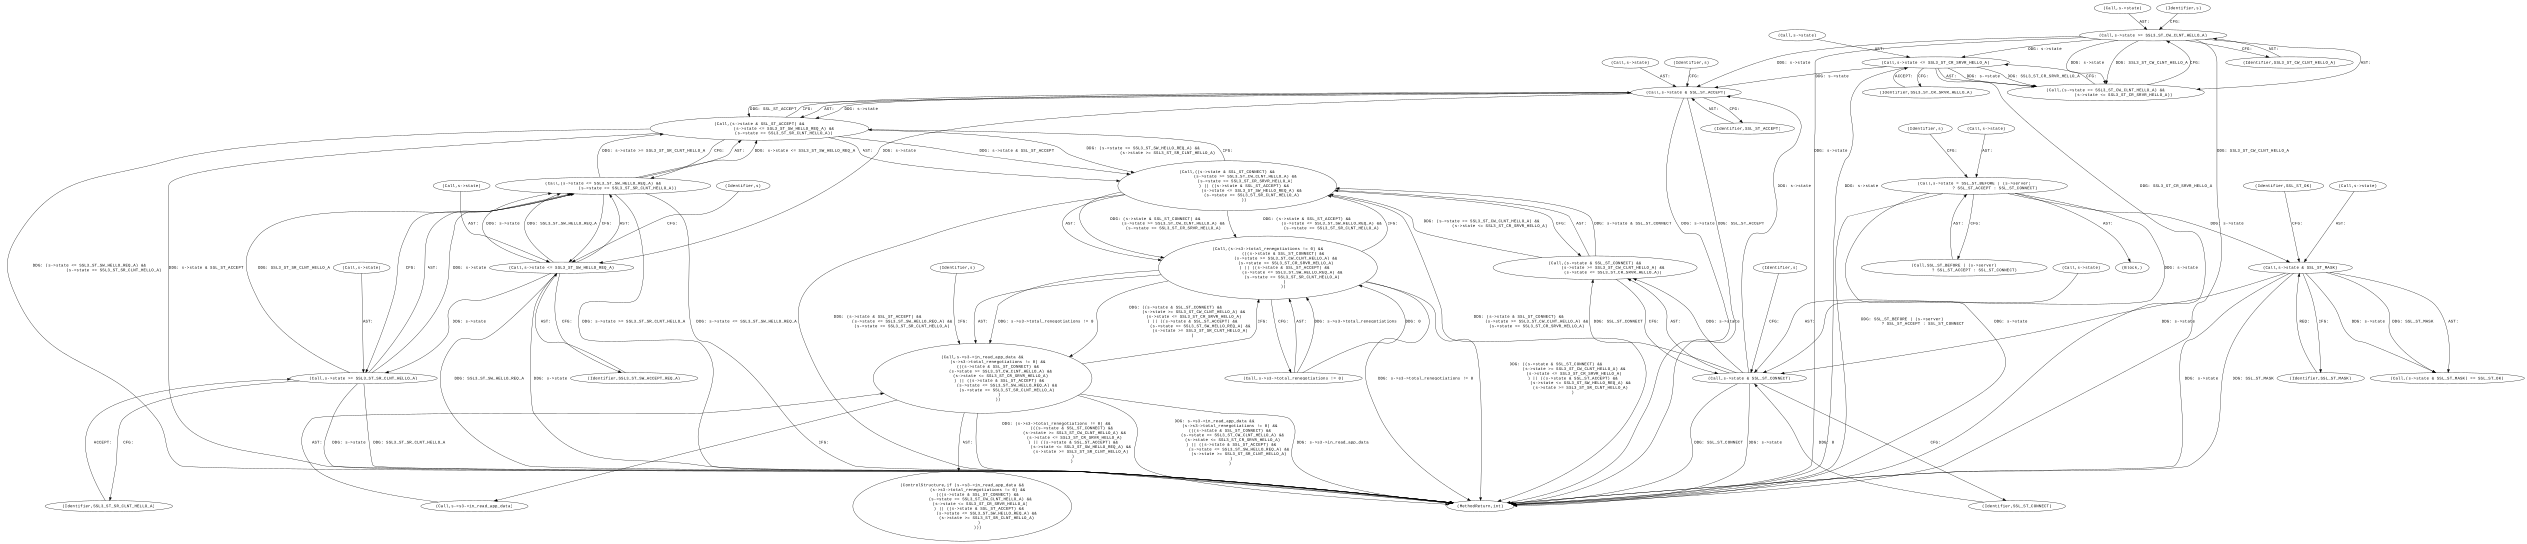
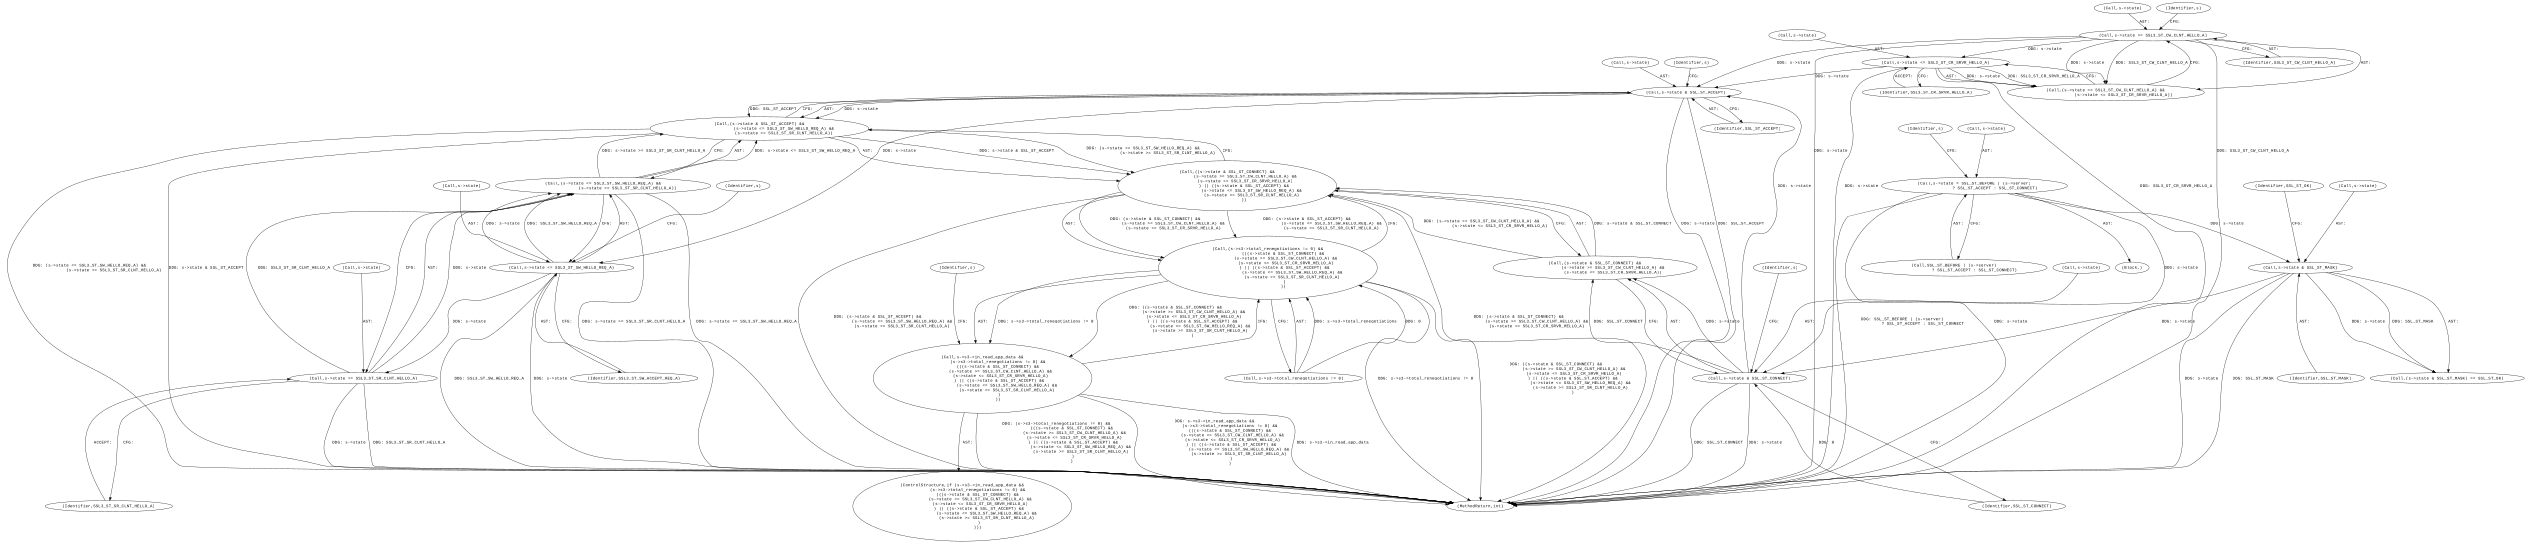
edge "(Call,s->state & SSL_ST_MASK)" -> "(Identifier,SSL_ST_MASK)": removed, label "CFG:"
edge "(Identifier,SSL_ST_MASK)" -> "(Call,s->state & SSL_ST_MASK)": label "REQ: " -> "AST: "
node "(Call,s->s3->in_read_app_data)": removed
